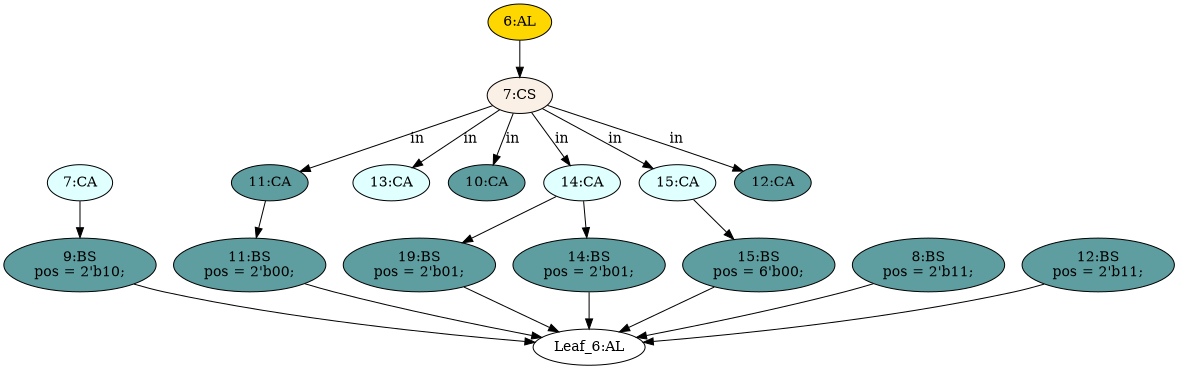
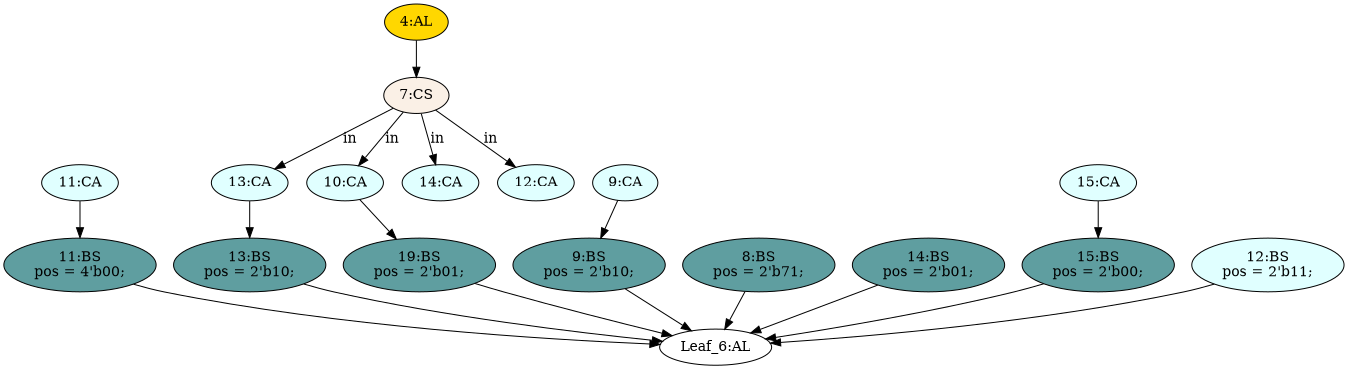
node "6:AL": label "6:AL" -> "4:AL"
edge "7:CS" -> "15:CA": removed, label "in"
edge "7:CS" -> "11:CA": removed, label "in"
node "7:CA": label "7:CA" -> "9:CA"
node "11:CA": fillcolor cadetblue -> lightcyan
node "10:CA": fillcolor cadetblue -> lightcyan
node "12:CA": fillcolor cadetblue -> lightcyan
edge "14:CA" -> "14:BS pos = 2'b01;": removed
edge "14:CA" -> "19:BS pos = 2'b01;": now "10:CA" -> "19:BS pos = 2'b01;"
node "13:BS pos = 2'b10;": added
node "11:BS pos = 2'b00;": label "11:BS pos = 2'b00;" -> "11:BS pos = 4'b00;"
node "15:BS pos = 6'b00;": label "15:BS pos = 6'b00;" -> "15:BS pos = 2'b00;"
node "8:BS pos = 2'b11;": label "8:BS pos = 2'b11;" -> "8:BS pos = 2'b71;"
node "12:BS pos = 2'b11;": fillcolor cadetblue -> lightcyan
